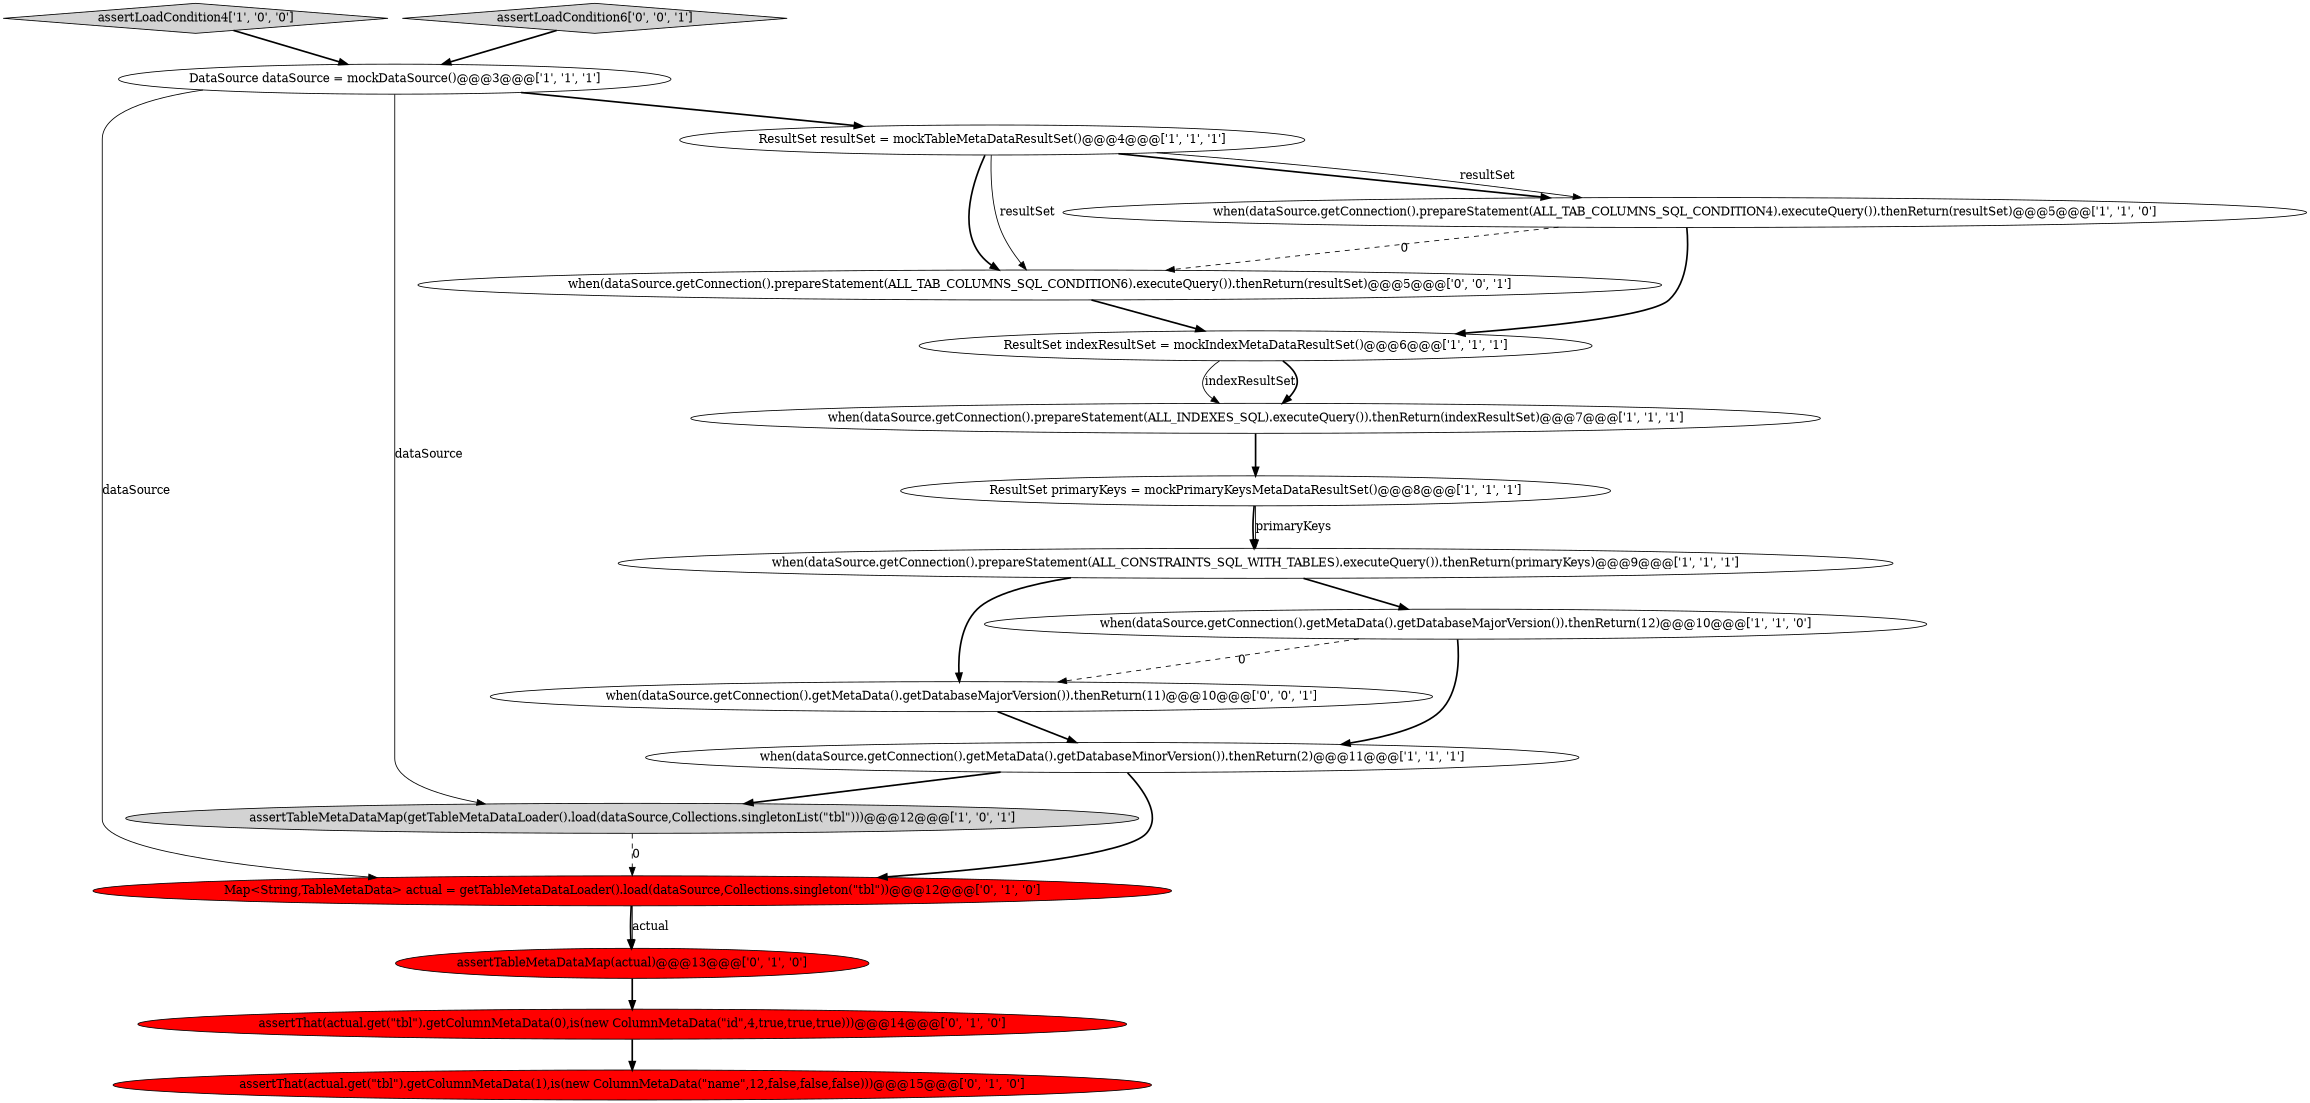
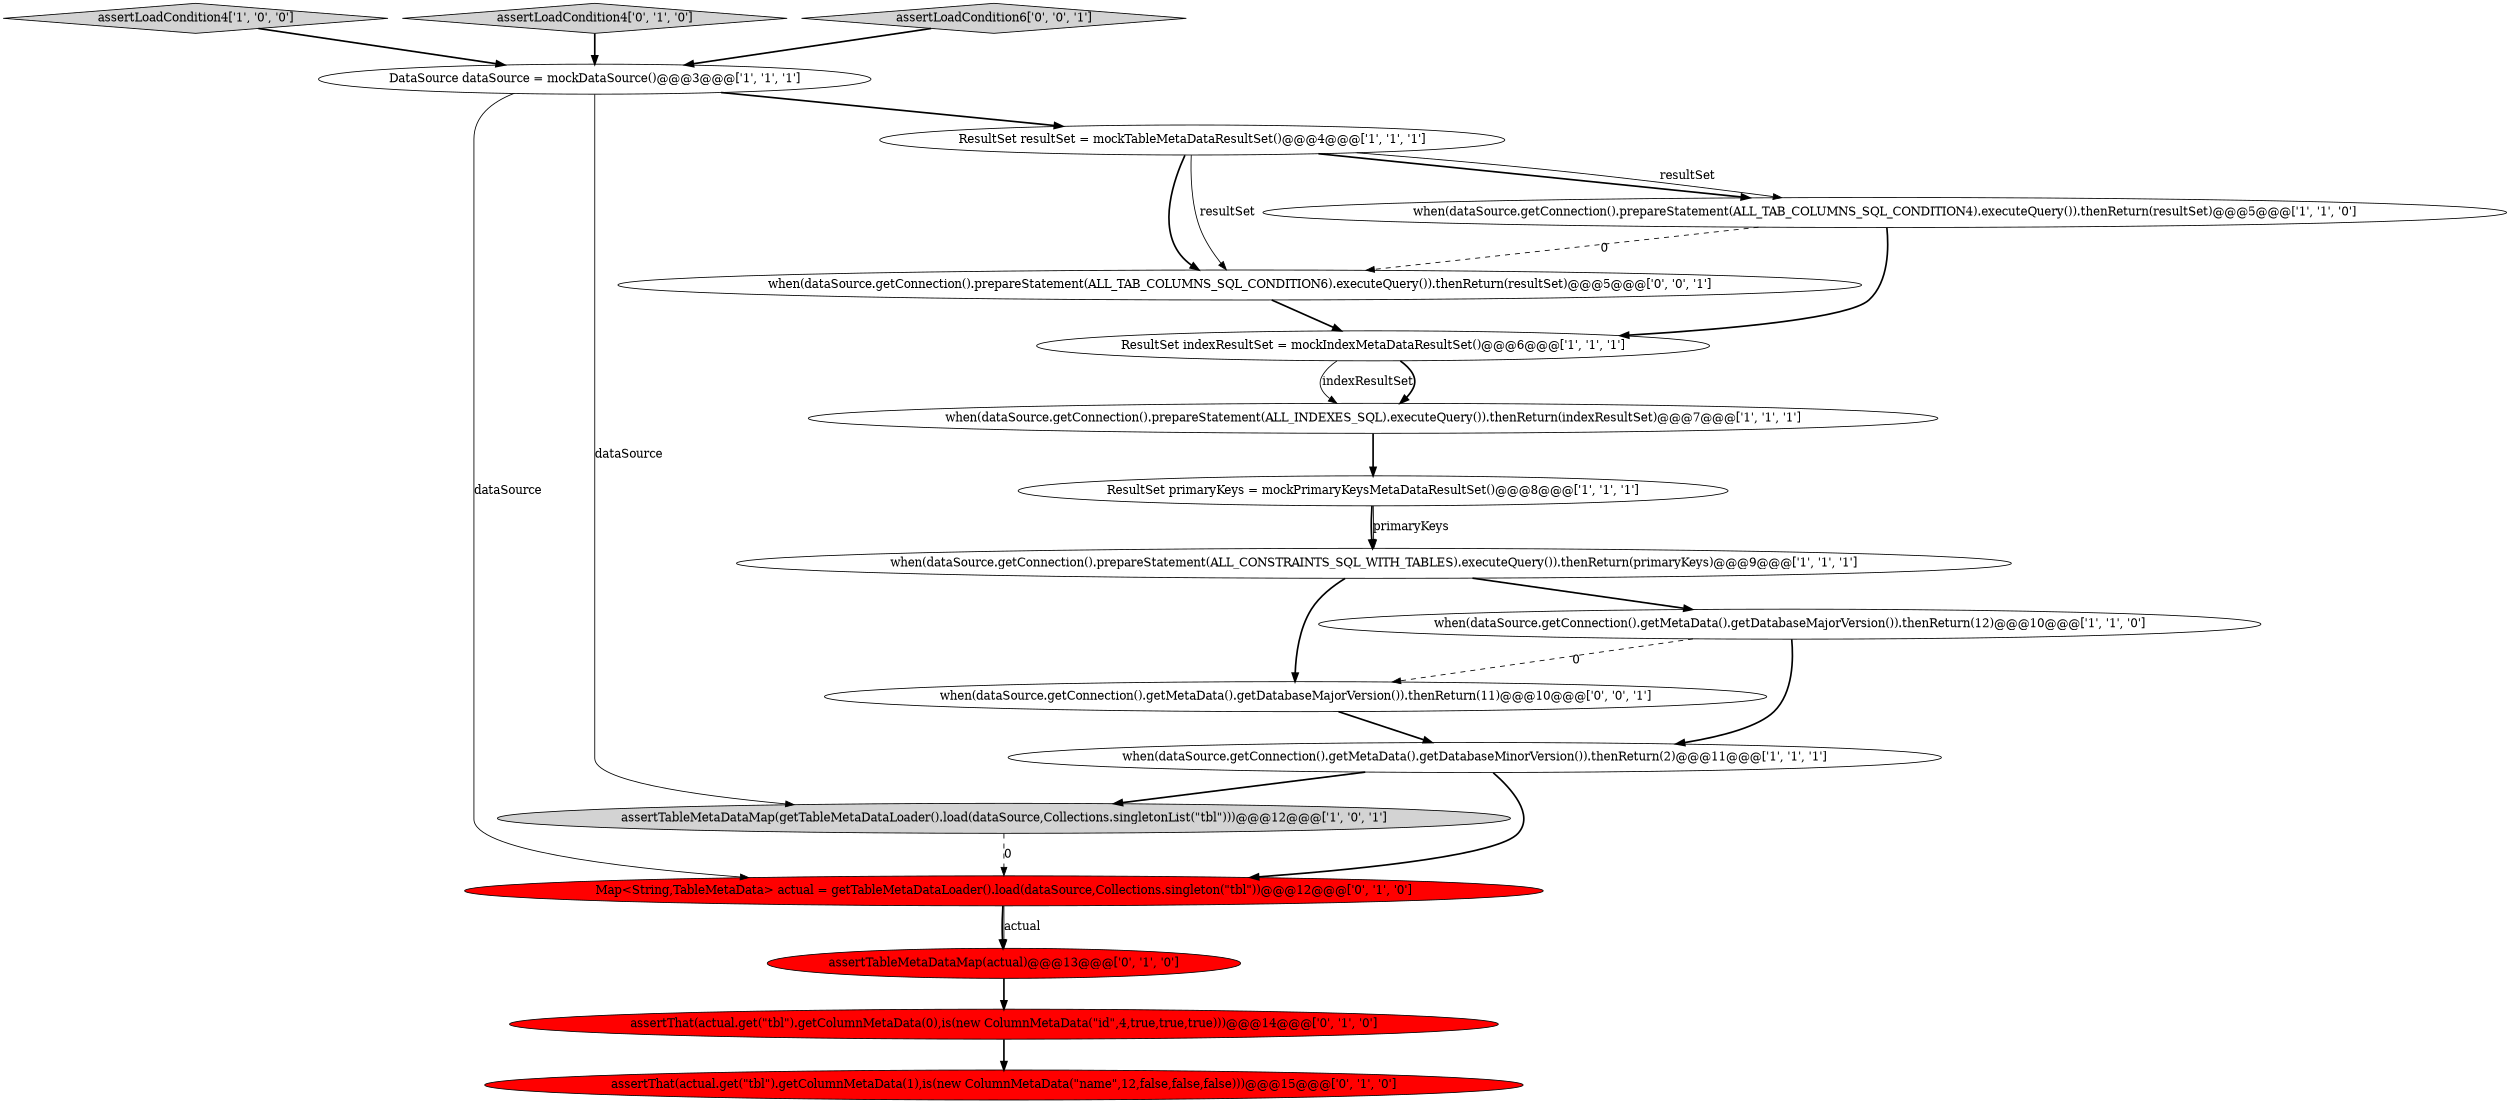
node "assertLoadCondition4['0', '1', '0']": added
